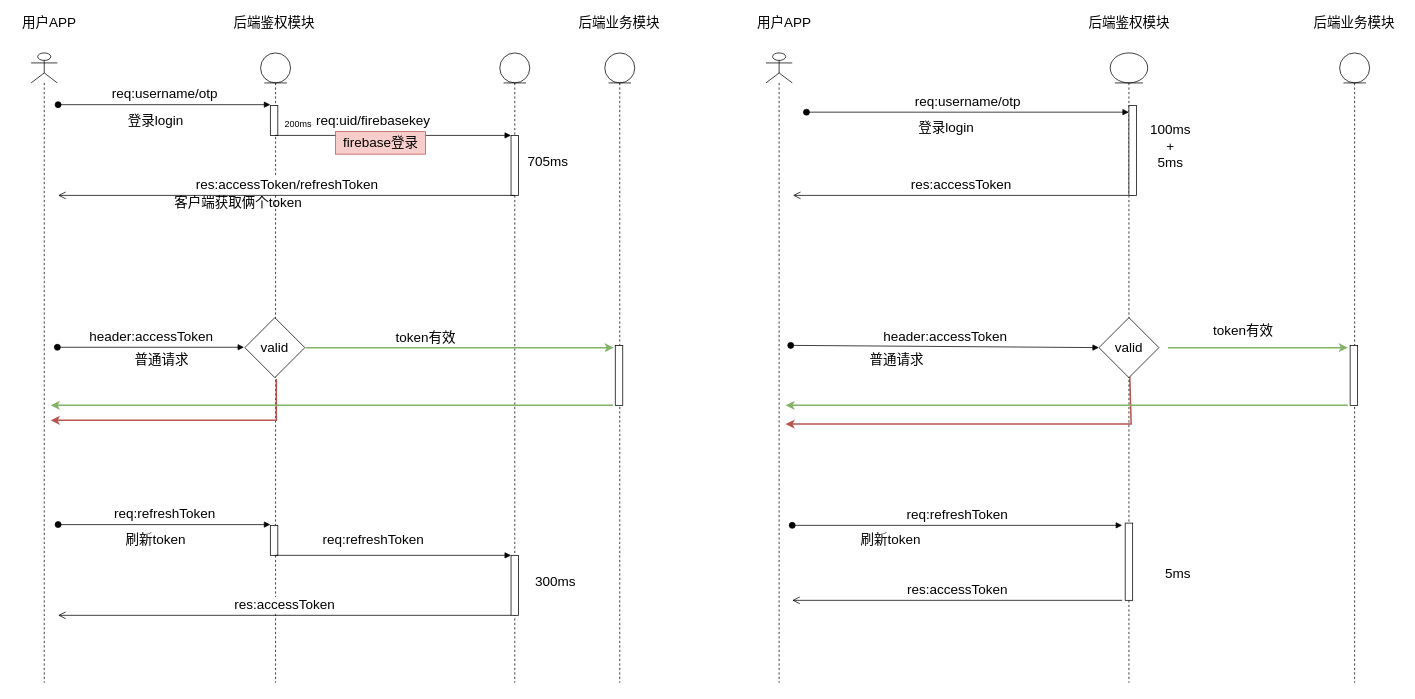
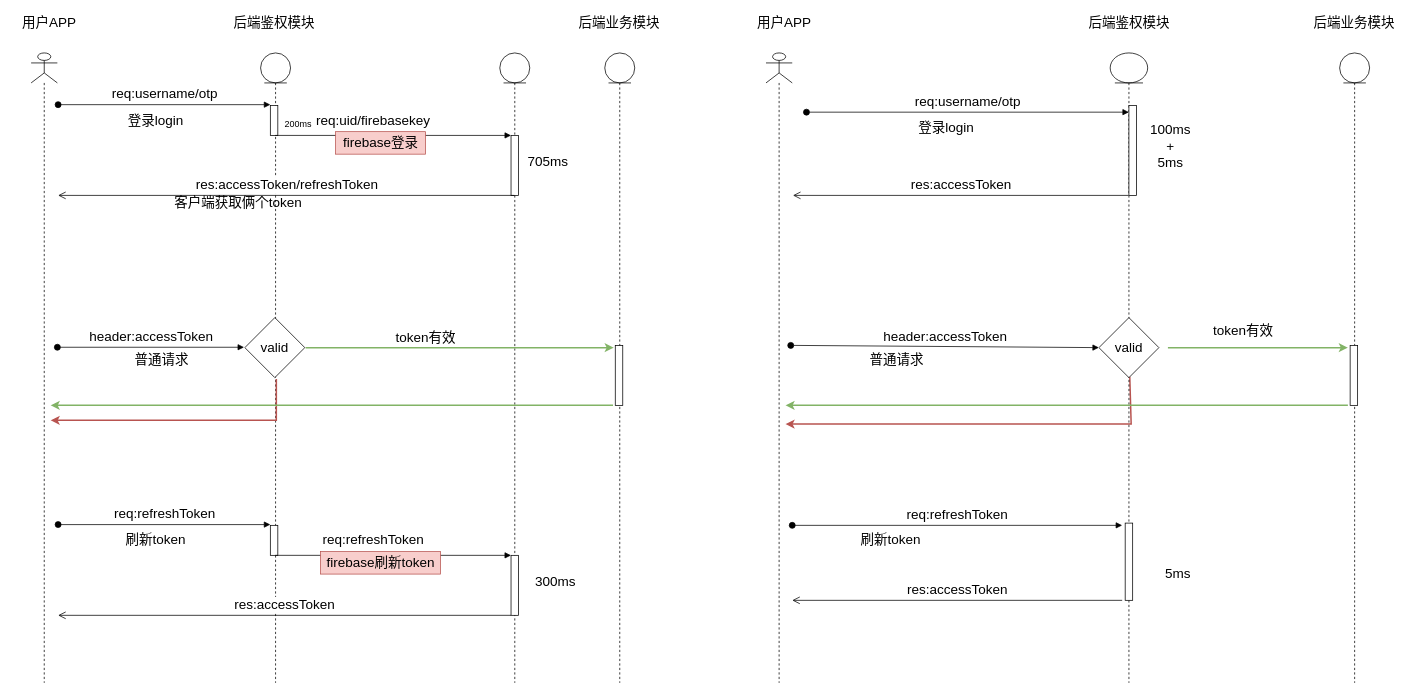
node "firebase刷新token": added
